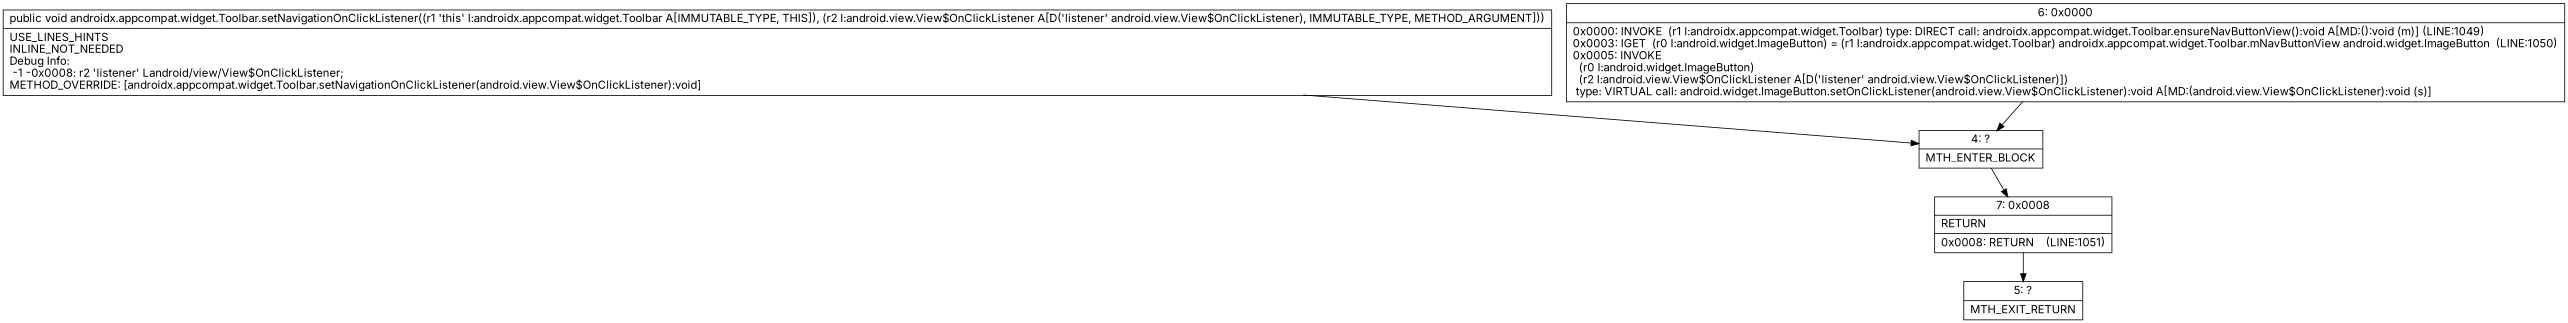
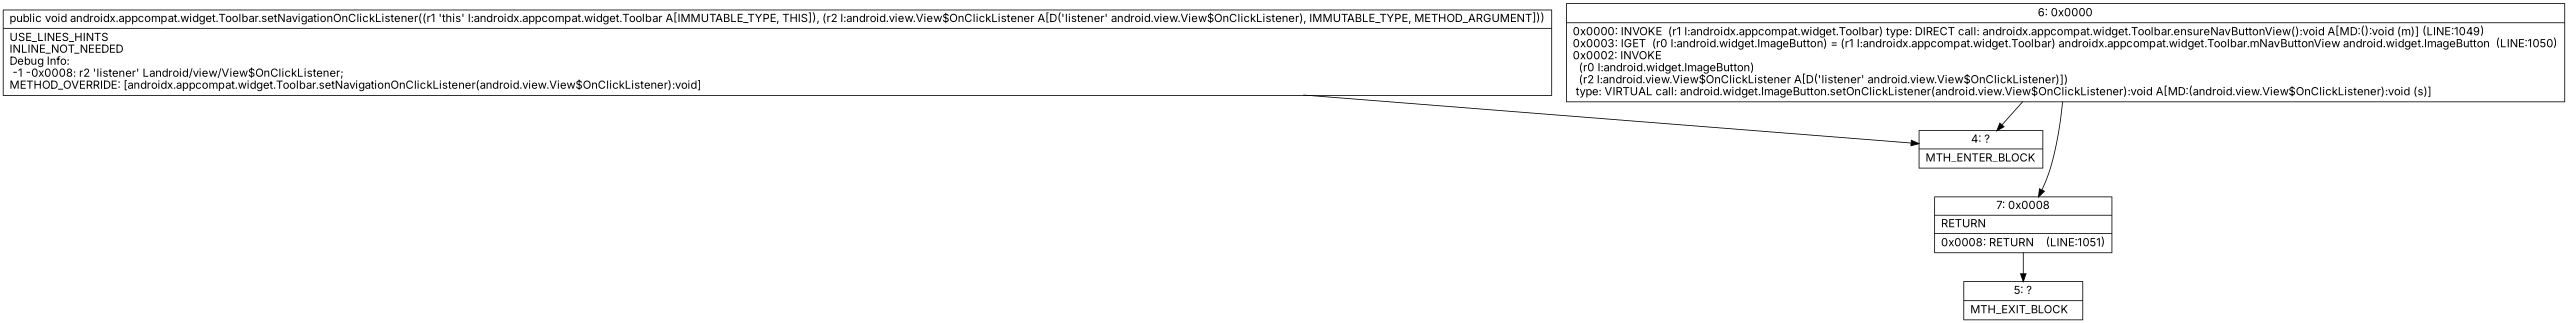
node "6: 0x0000": text "0x0005: INVOKE" -> "0x0002: INVOKE"
edge "4: ?" -> "7: 0x0008": now "6: 0x0000" -> "7: 0x0008"
node "5: ?": text "MTH_EXIT_RETURN" -> "MTH_EXIT_BLOCK"
